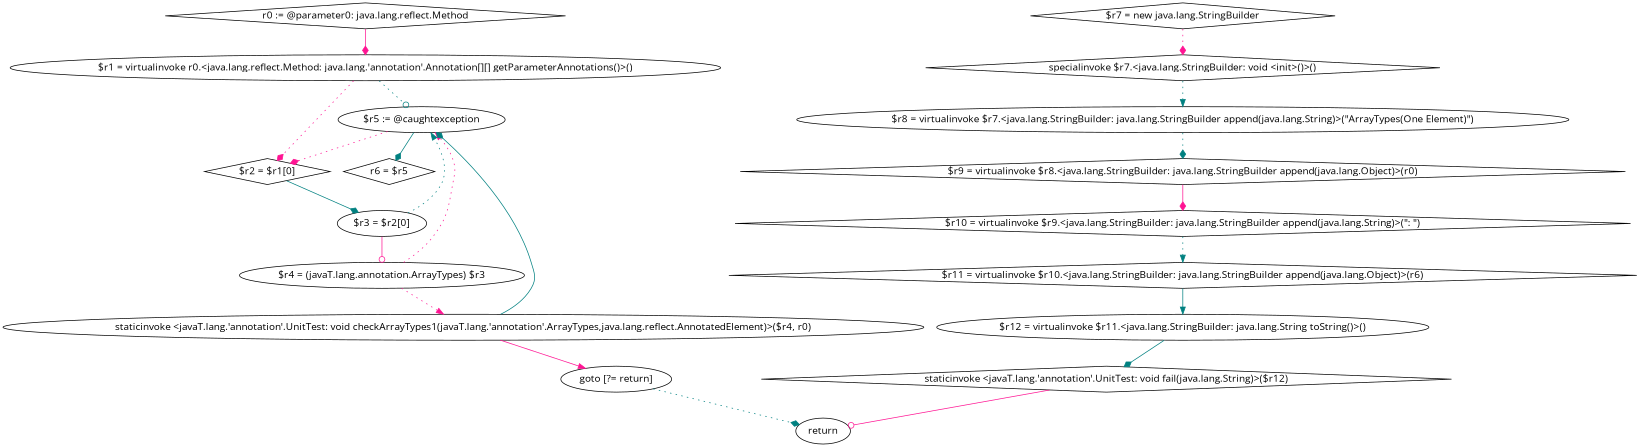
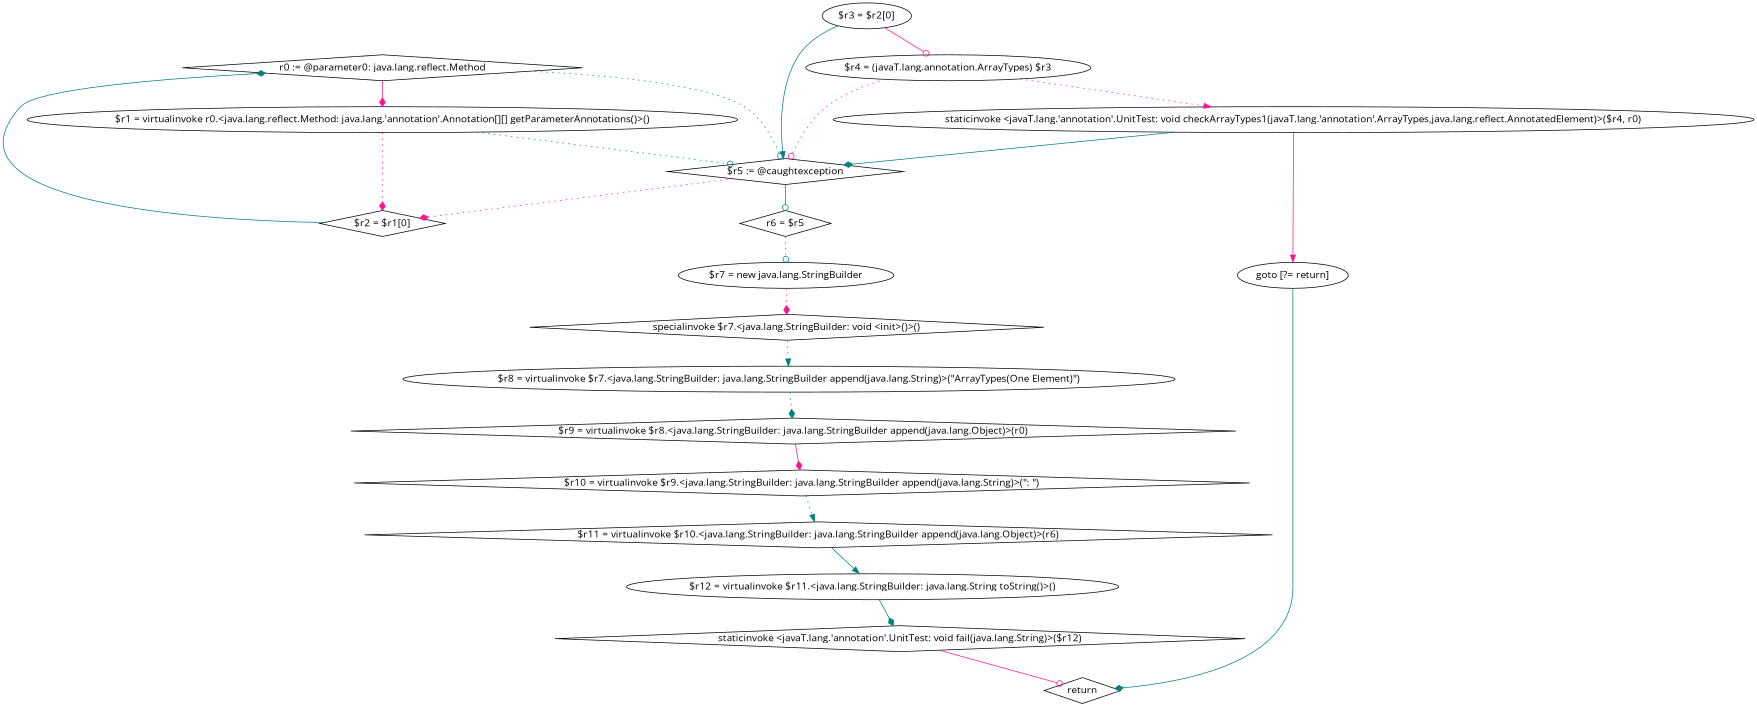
node "$r7 = new java.lang.StringBuilder": shape diamond -> ellipse
edge "r0 := @parameter0: java.lang.reflect.Method" -> "$r5 := @caughtexception": added
node "$r5 := @caughtexception": shape ellipse -> diamond
edge "$r5 := @caughtexception" -> "r6 = $r5": arrowhead diamond -> odot
edge "$r3 = $r2[0]" -> "$r5 := @caughtexception": style dotted -> solid
edge "$r2 = $r1[0]" -> "$r3 = $r2[0]": now "$r2 = $r1[0]" -> "r0 := @parameter0: java.lang.reflect.Method"
edge "$r4 = (javaT.lang.annotation.ArrayTypes) $r3" -> "$r5 := @caughtexception": arrowhead normal -> odot
edge "r6 = $r5" -> "$r7 = new java.lang.StringBuilder": added
edge "goto [?= return]" -> "return": style dotted -> solid
node "return": shape ellipse -> diamond
